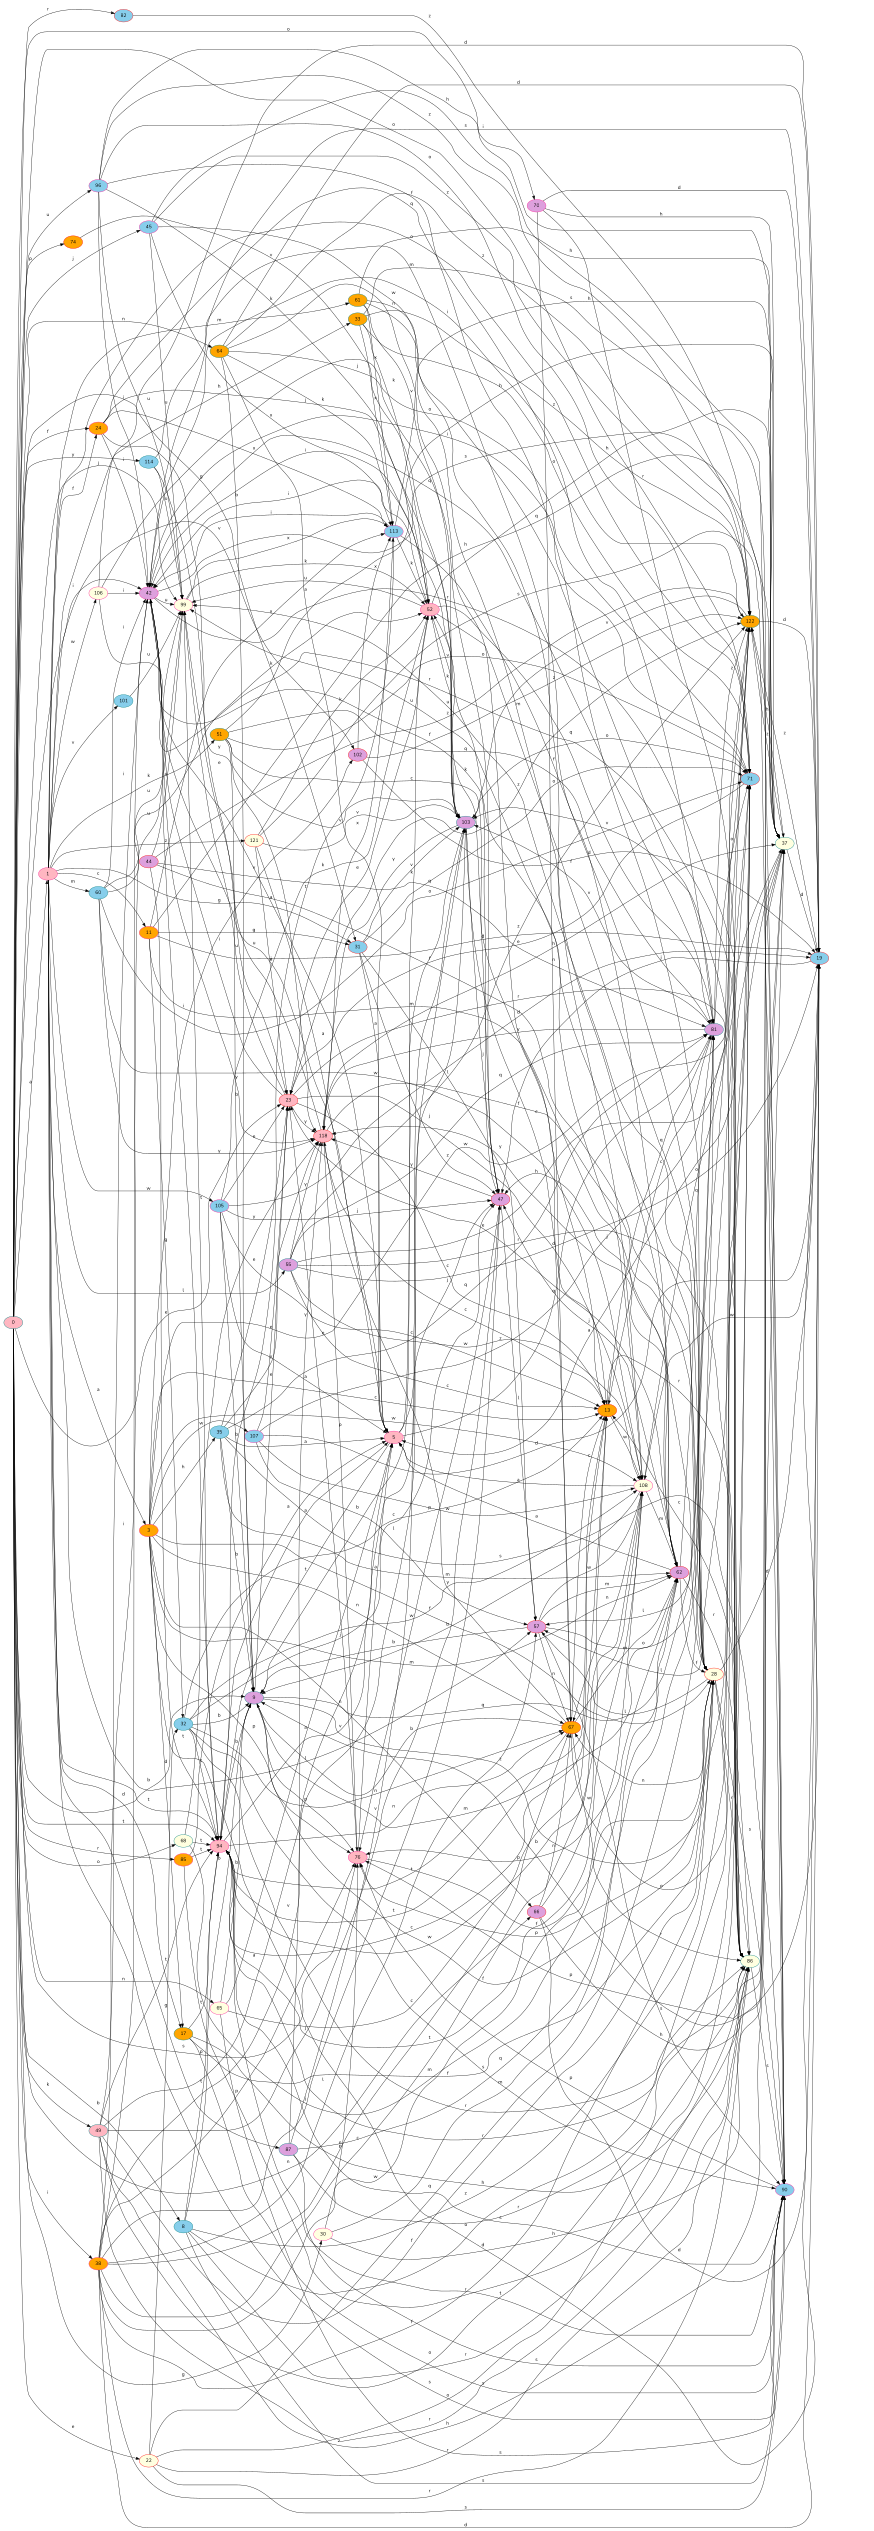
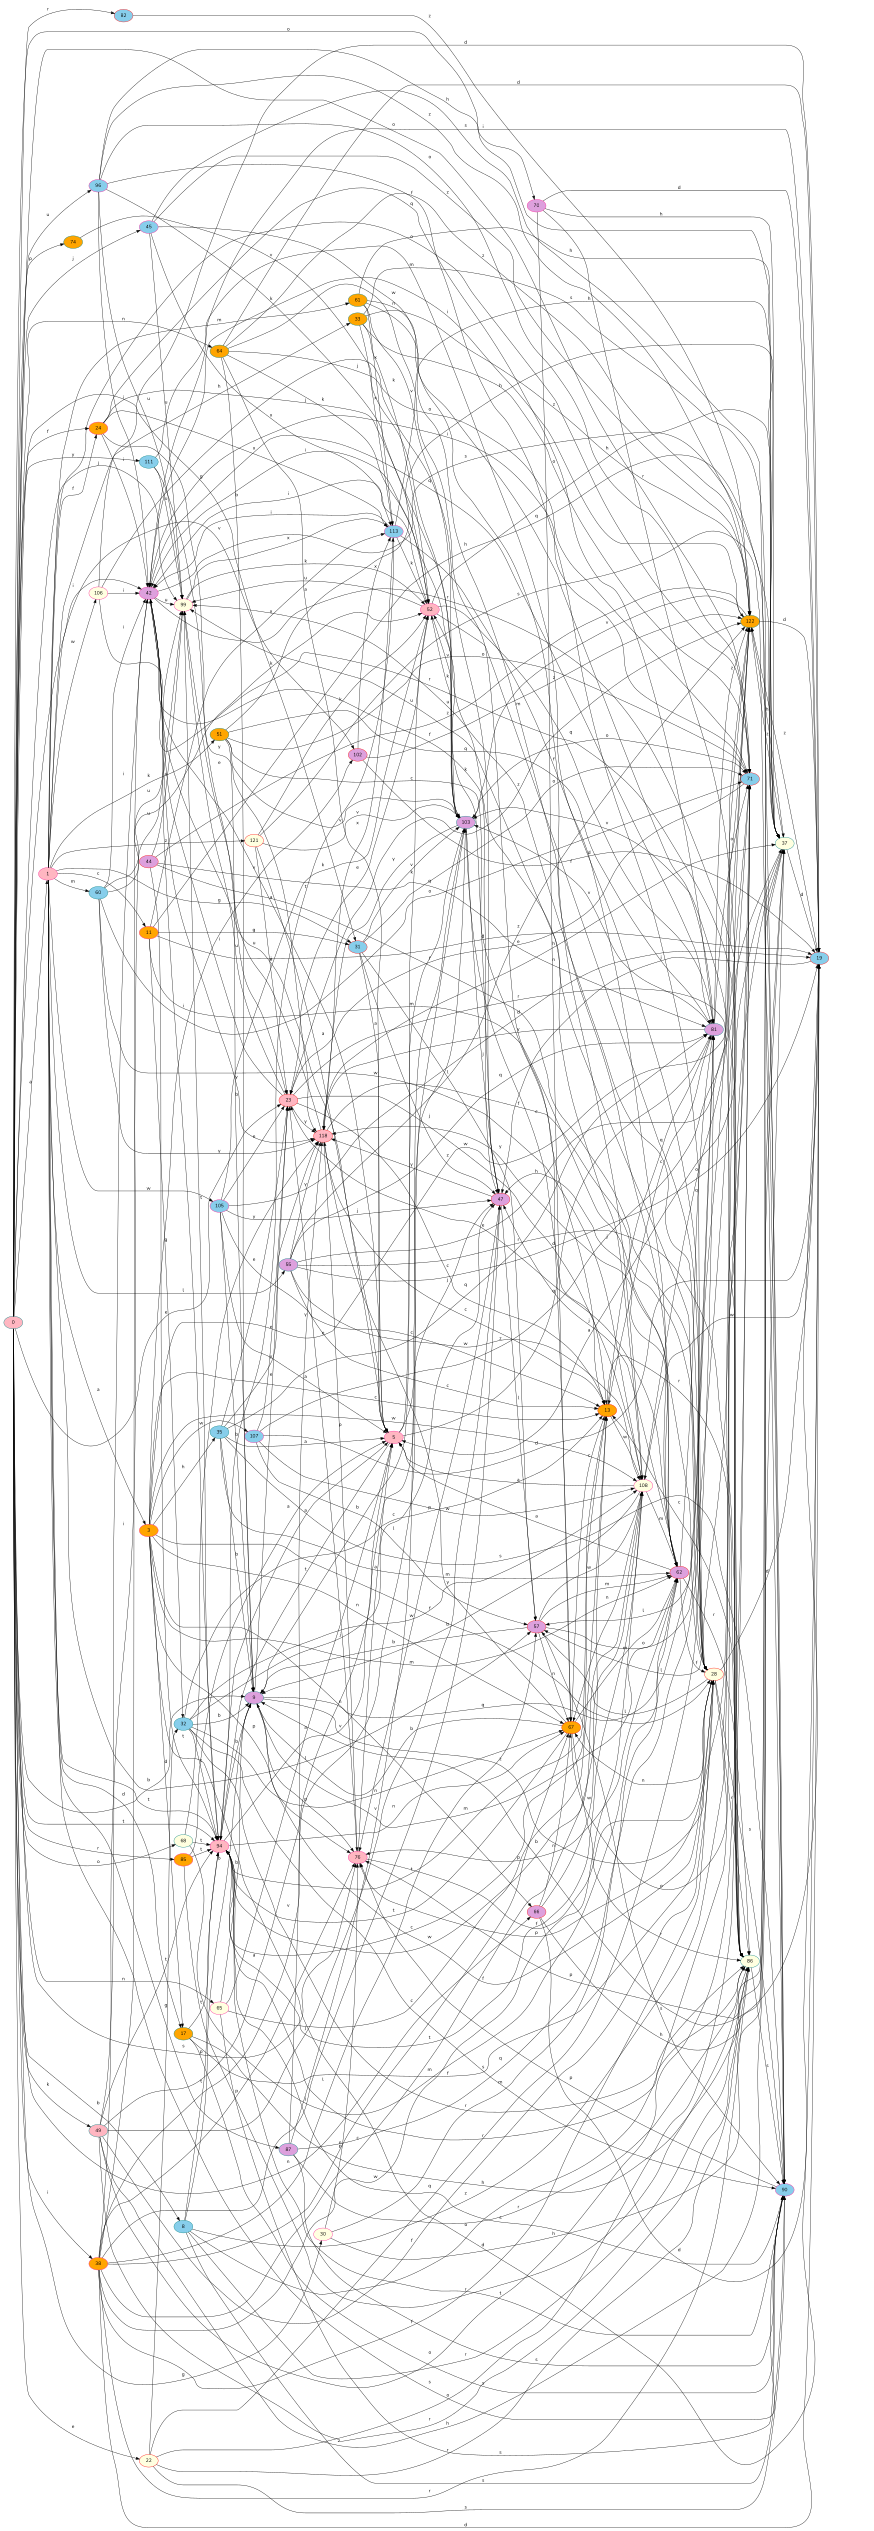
node "74": color red -> teal
node "114": label "114" -> "111"
node "101": removed
